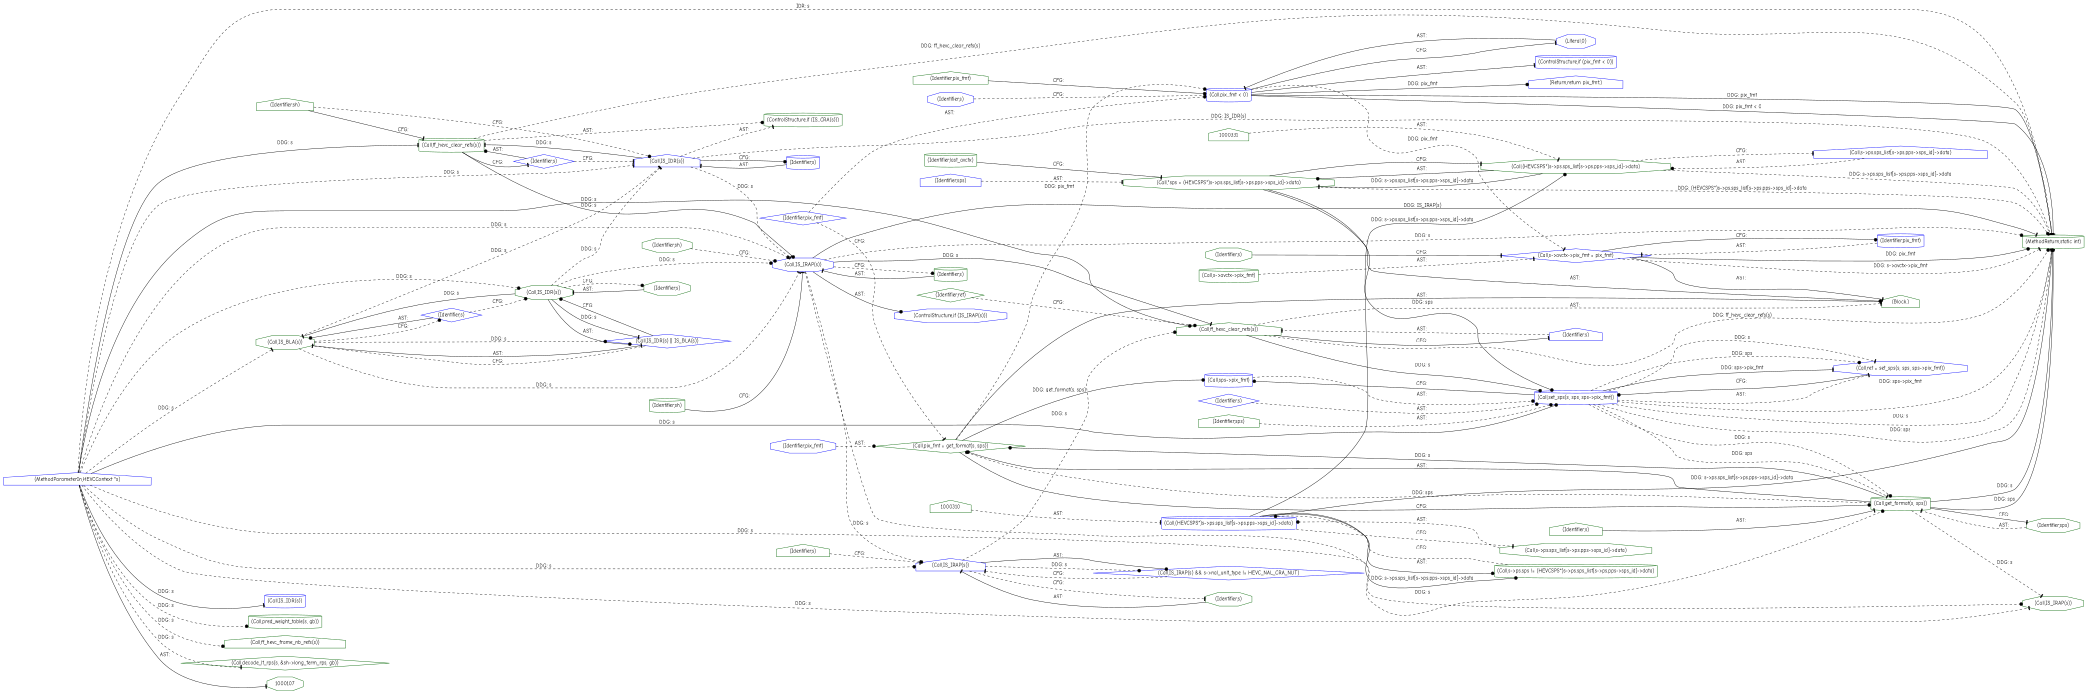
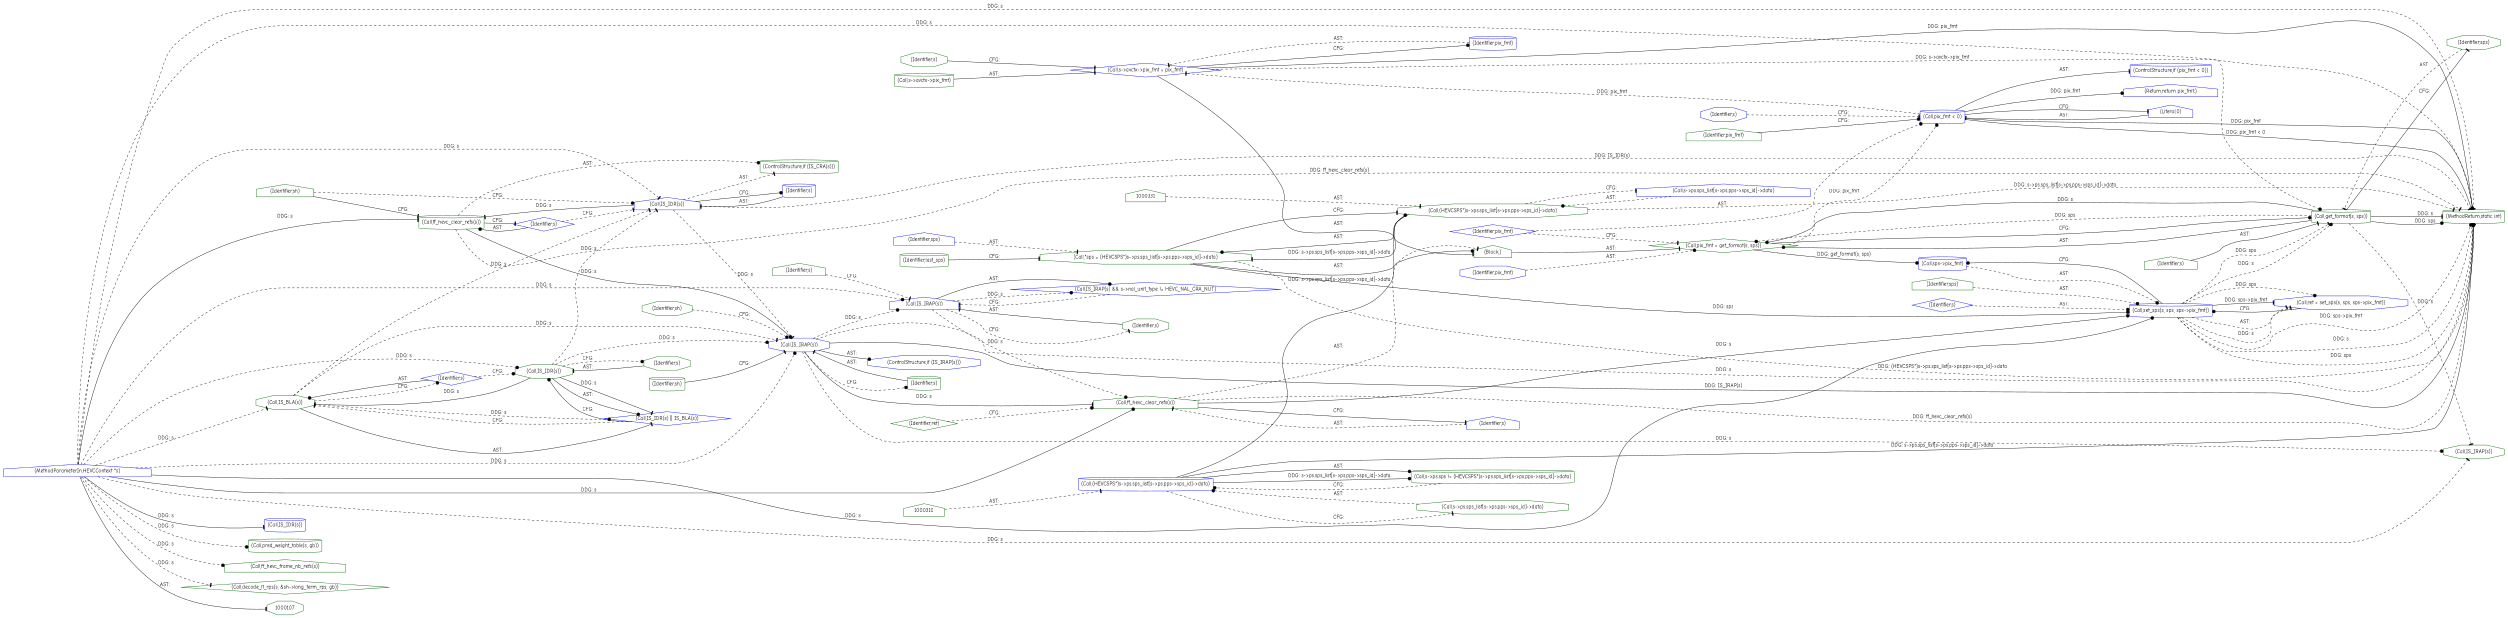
edge "(MethodParameterIn,HEVCContext *s)" -> "(MethodReturn,static int)": label "IDR: s" -> "DDG: s"
node "(Literal,0)": shape octagon -> house
node "(Identifier,last_avctx)": label "(Identifier,last_avctx)" -> "(Identifier,last_sps)"
edge "(Call,s->avctx->pix_fmt)" -> "(Call,s->avctx->pix_fmt = pix_fmt)": style dashed -> solid
edge "(Call,pix_fmt = get_format(s, sps))" -> "(Block,)": reversed
